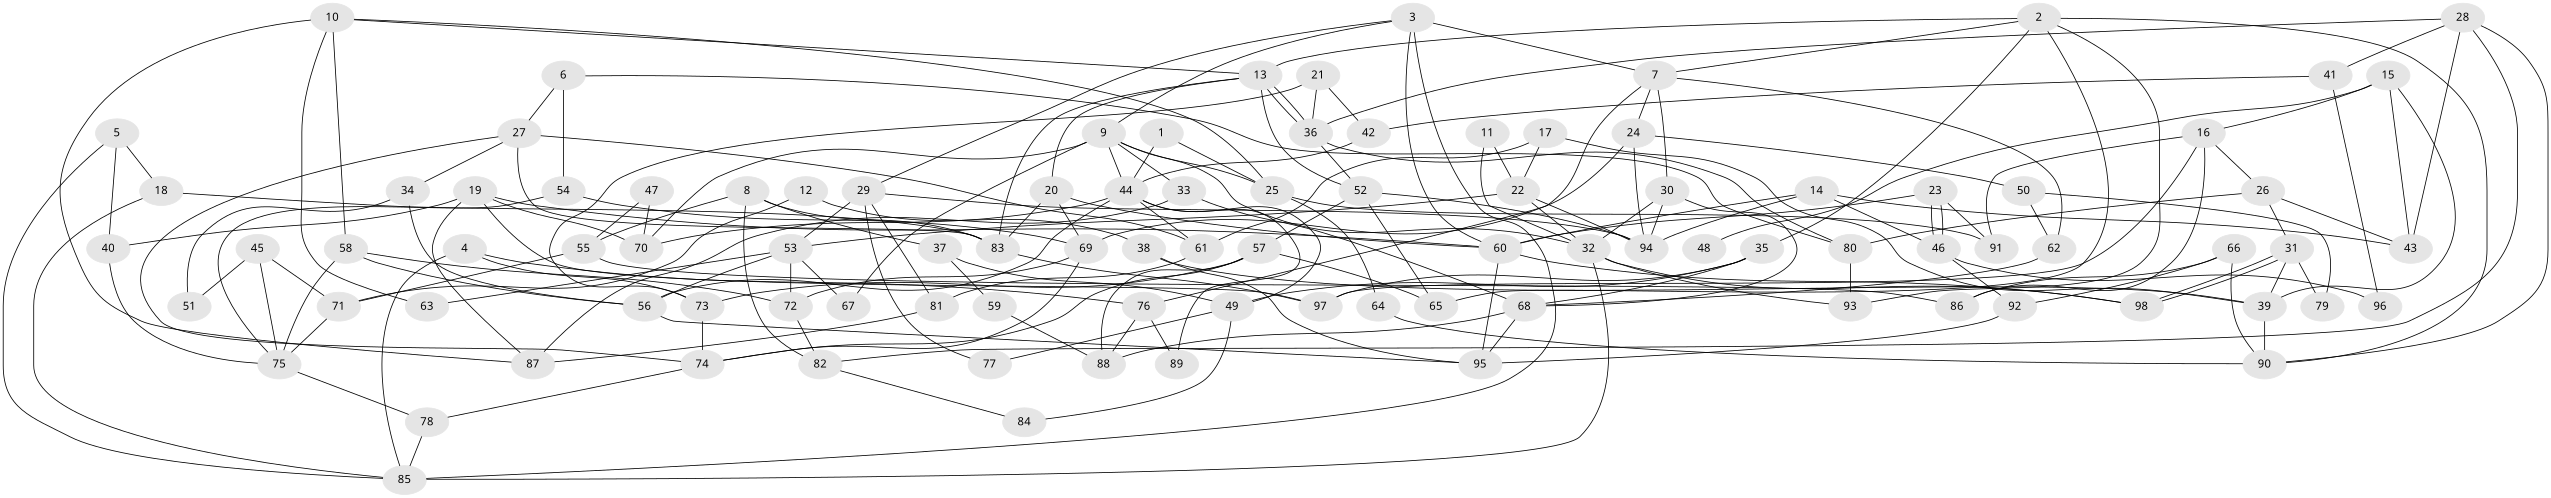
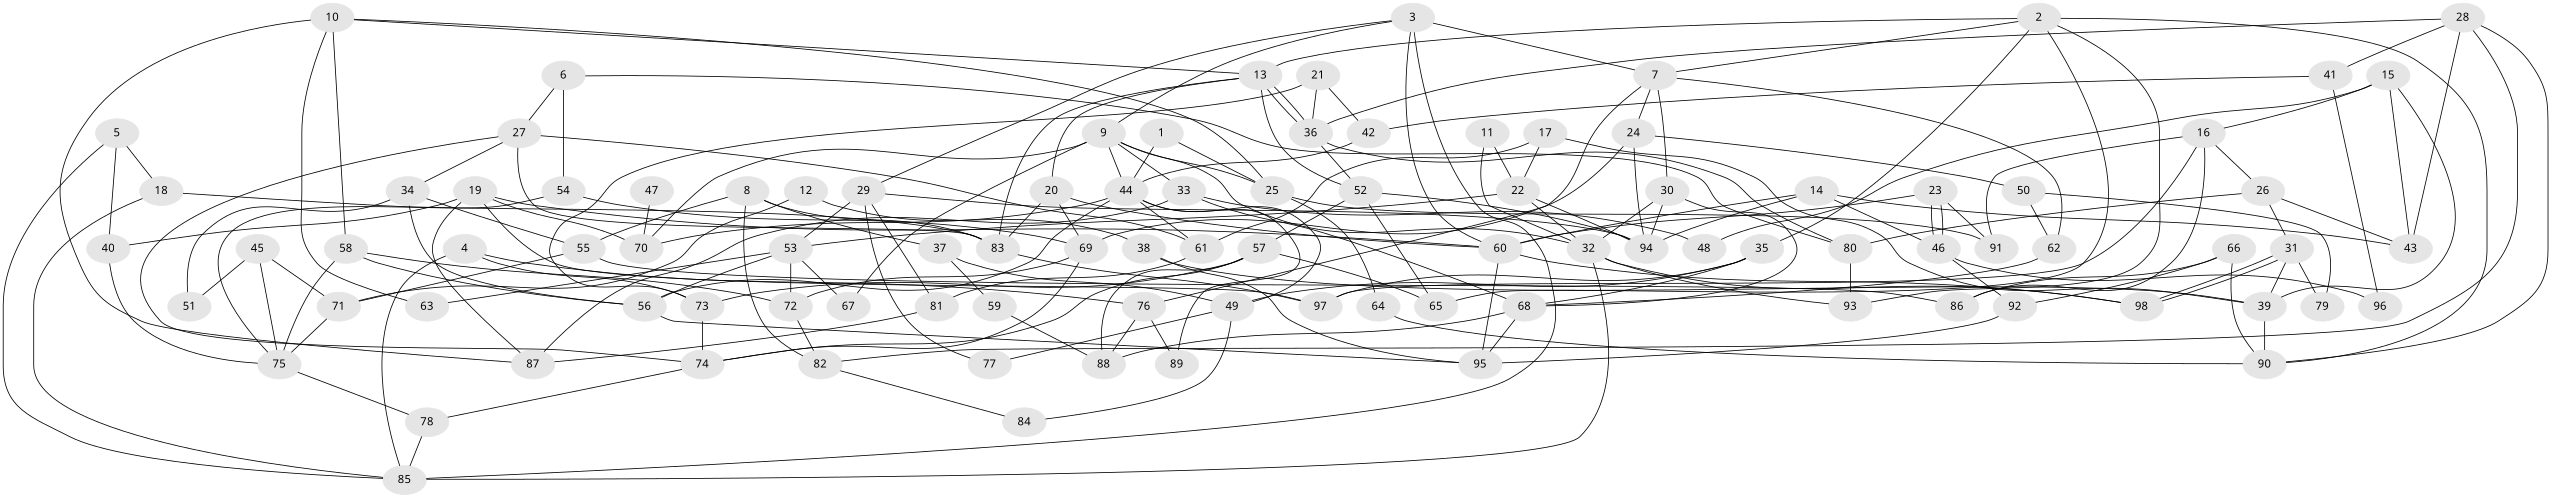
edge "33" -- "48": added
edge "47" -- "55": now "34" -- "55"
